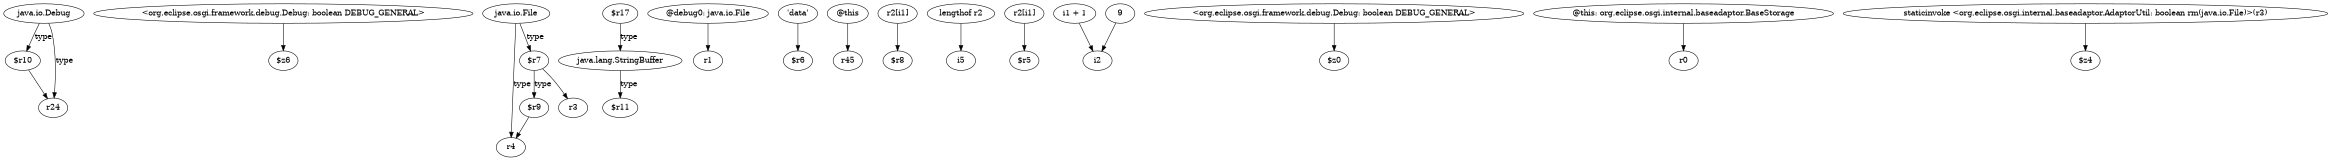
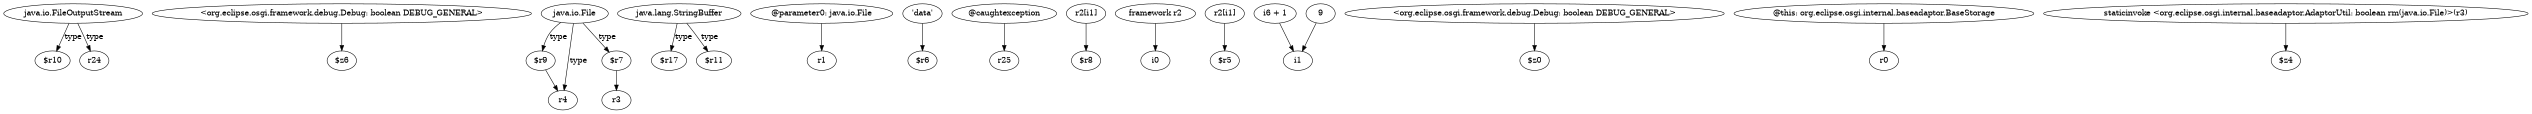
node "java.io.Debug": label "java.io.Debug" -> "java.io.FileOutputStream"
node "@debug0: java.io.File": label "@debug0: java.io.File" -> "@parameter0: java.io.File"
node "@this": label "@this" -> "@caughtexception"
node "lengthof r2": label "lengthof r2" -> "framework r2"
node "i1 + 1": label "i1 + 1" -> "i6 + 1"
edge "$r17" -> "java.lang.StringBuffer": reversed
node "r45": label "r45" -> "r25"
node "i5": label "i5" -> "i0"
node "i2": label "i2" -> "i1"
edge "$r10" -> "r24": removed
edge "$r7" -> "$r9": now "java.io.File" -> "$r9"
